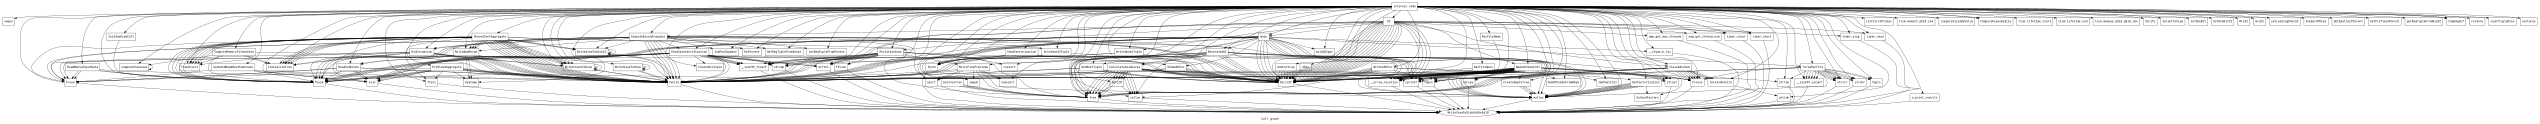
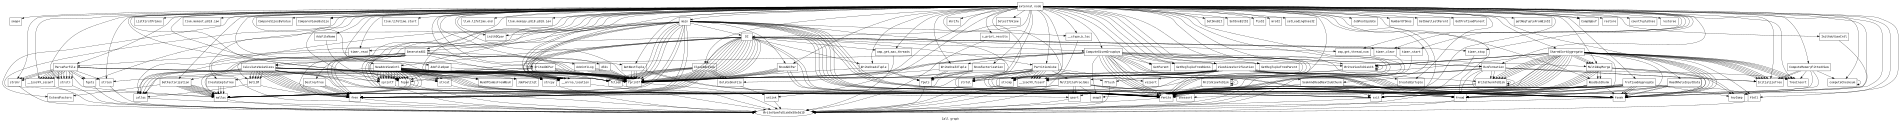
edge "DC" -> "main": reversed
edge "ComputeGivenGroupbys" -> "JobPoolUpdate": now "ComputeGivenGroupbys" -> "SeekAndReadNextSubChunk"
